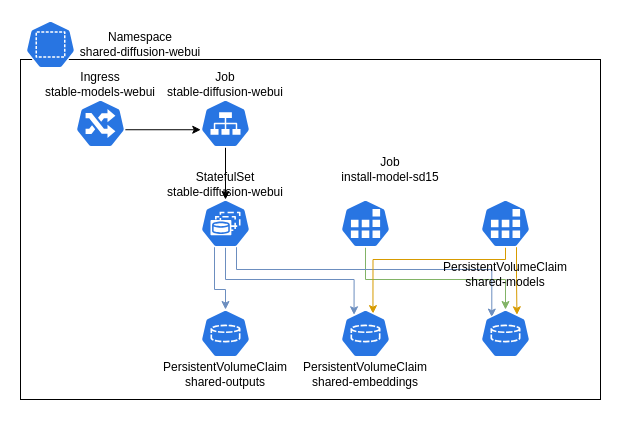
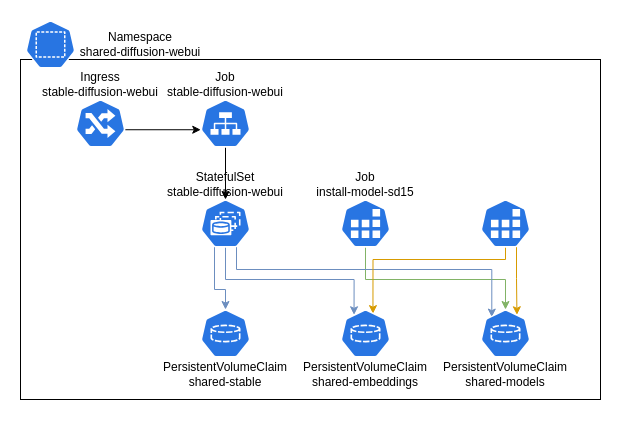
node "Ingress stable-models-webui": label "Ingress stable-models-webui" -> "Ingress stable-diffusion-webui"
node "Job install-model-sd15": moved (391, 170) -> (366, 185)
node "PersistentVolumeClaim shared-models": moved (506, 275) -> (506, 375)
node "PersistentVolumeClaim shared-outputs": label "PersistentVolumeClaim shared-outputs" -> "PersistentVolumeClaim shared-stable"
